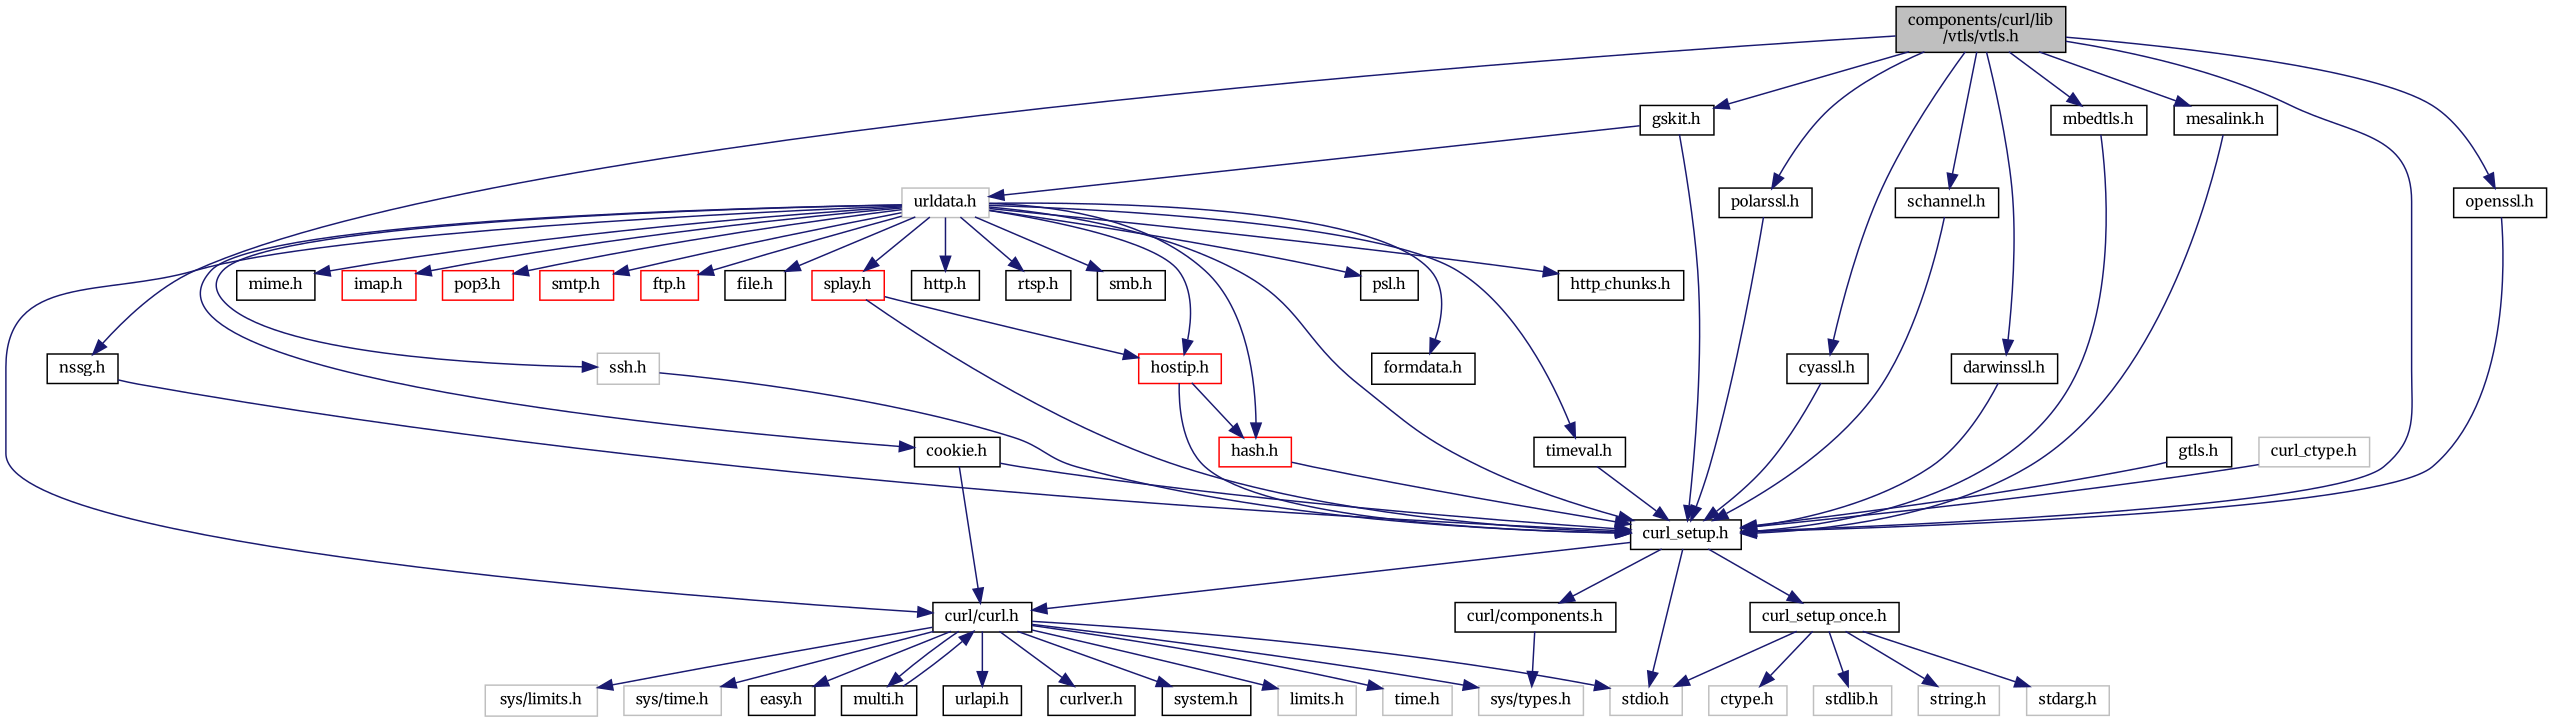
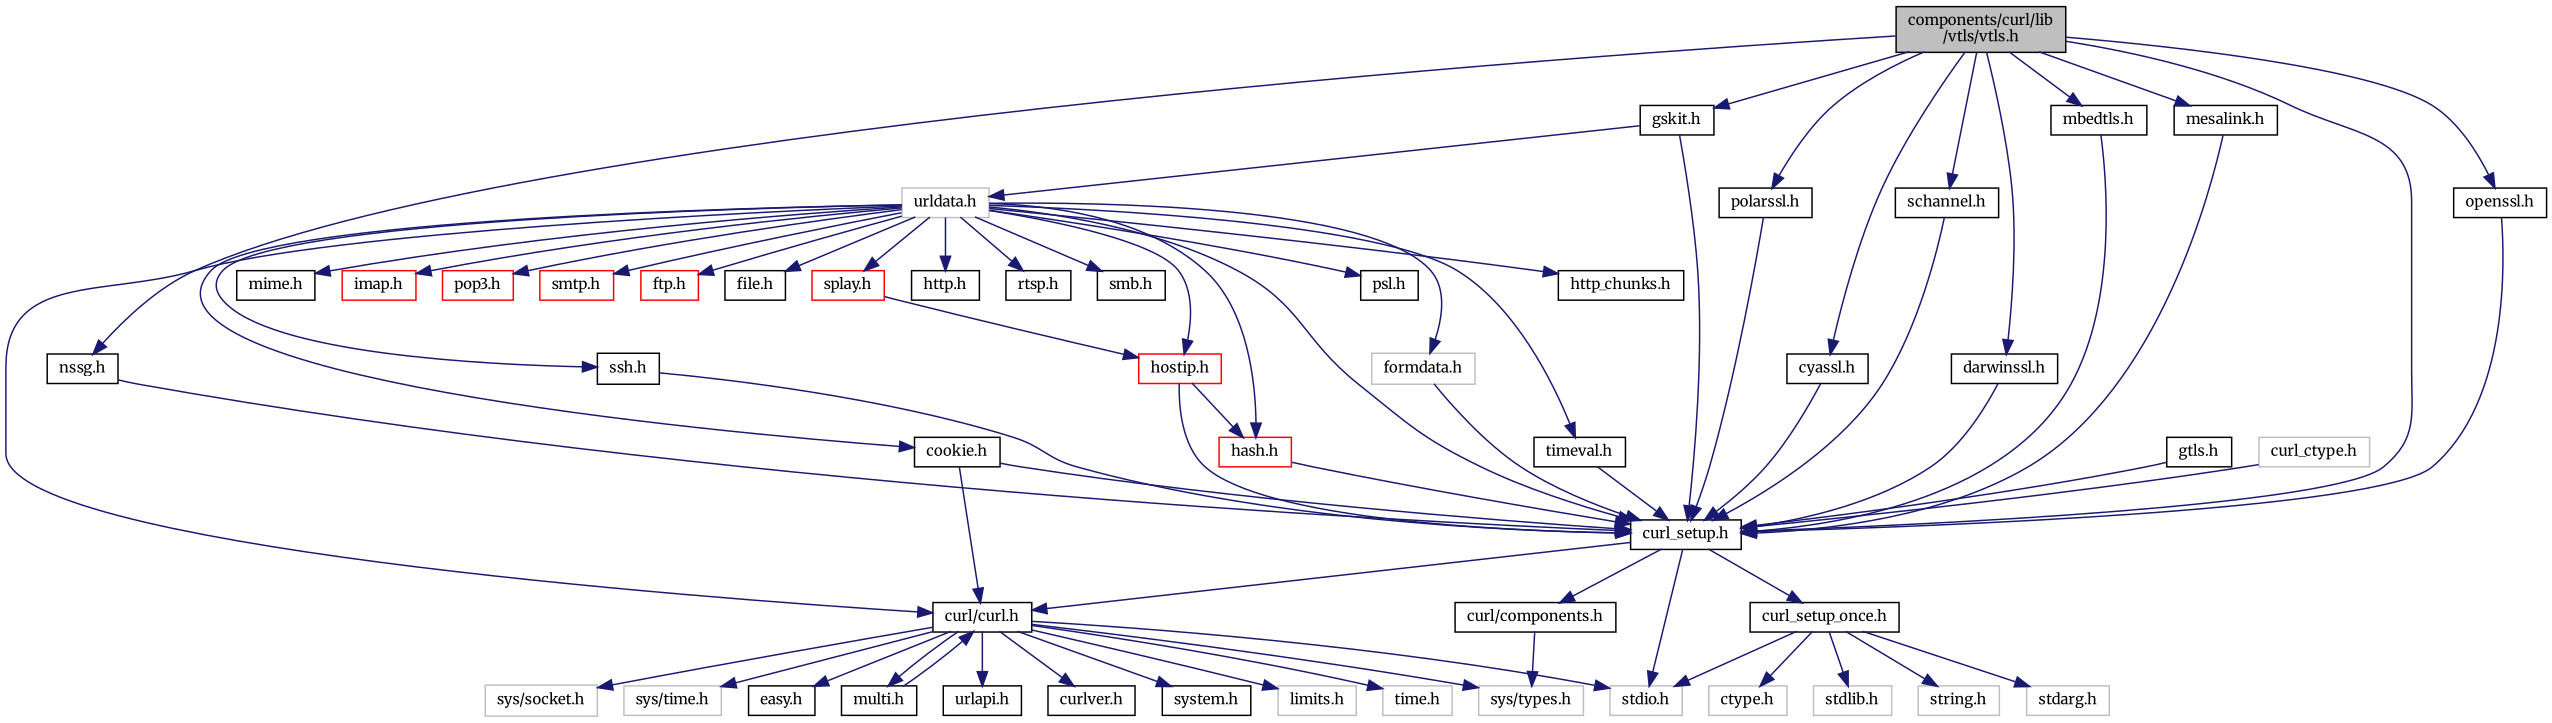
node "ssh.h": color grey75 -> black
node "formdata.h": color black -> grey75
edge "splay.h" -> "curl_setup.h": now "formdata.h" -> "curl_setup.h"
node "sys/limits.h": label "sys/limits.h" -> "sys/socket.h"
